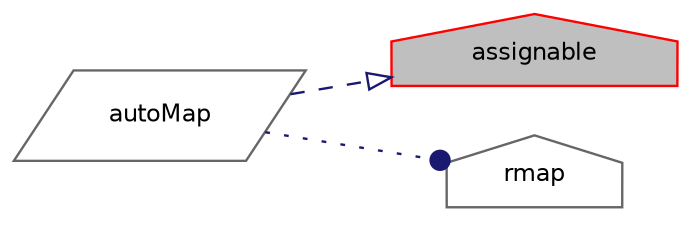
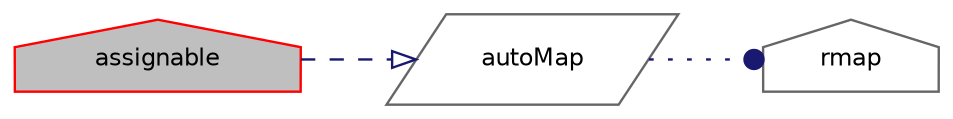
edge "autoMap" -> "assignable": reversed
